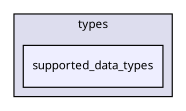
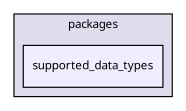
cluster "types": label "types" -> "packages"
